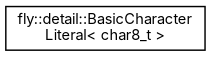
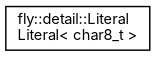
node "fly::detail::BasicCharacter Literal< char8_t >": label "fly::detail::BasicCharacter Literal< char8_t >" -> "fly::detail::Literal Literal< char8_t >"
